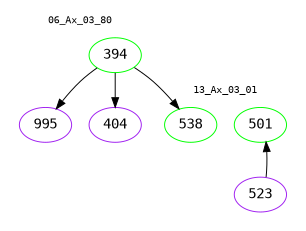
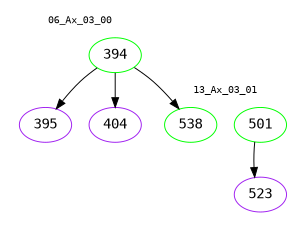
cluster "06_Ax_03_80": label "06_Ax_03_80" -> "06_Ax_03_00"
node "995": label "995" -> "395"
edge "523" -> "501": reversed
